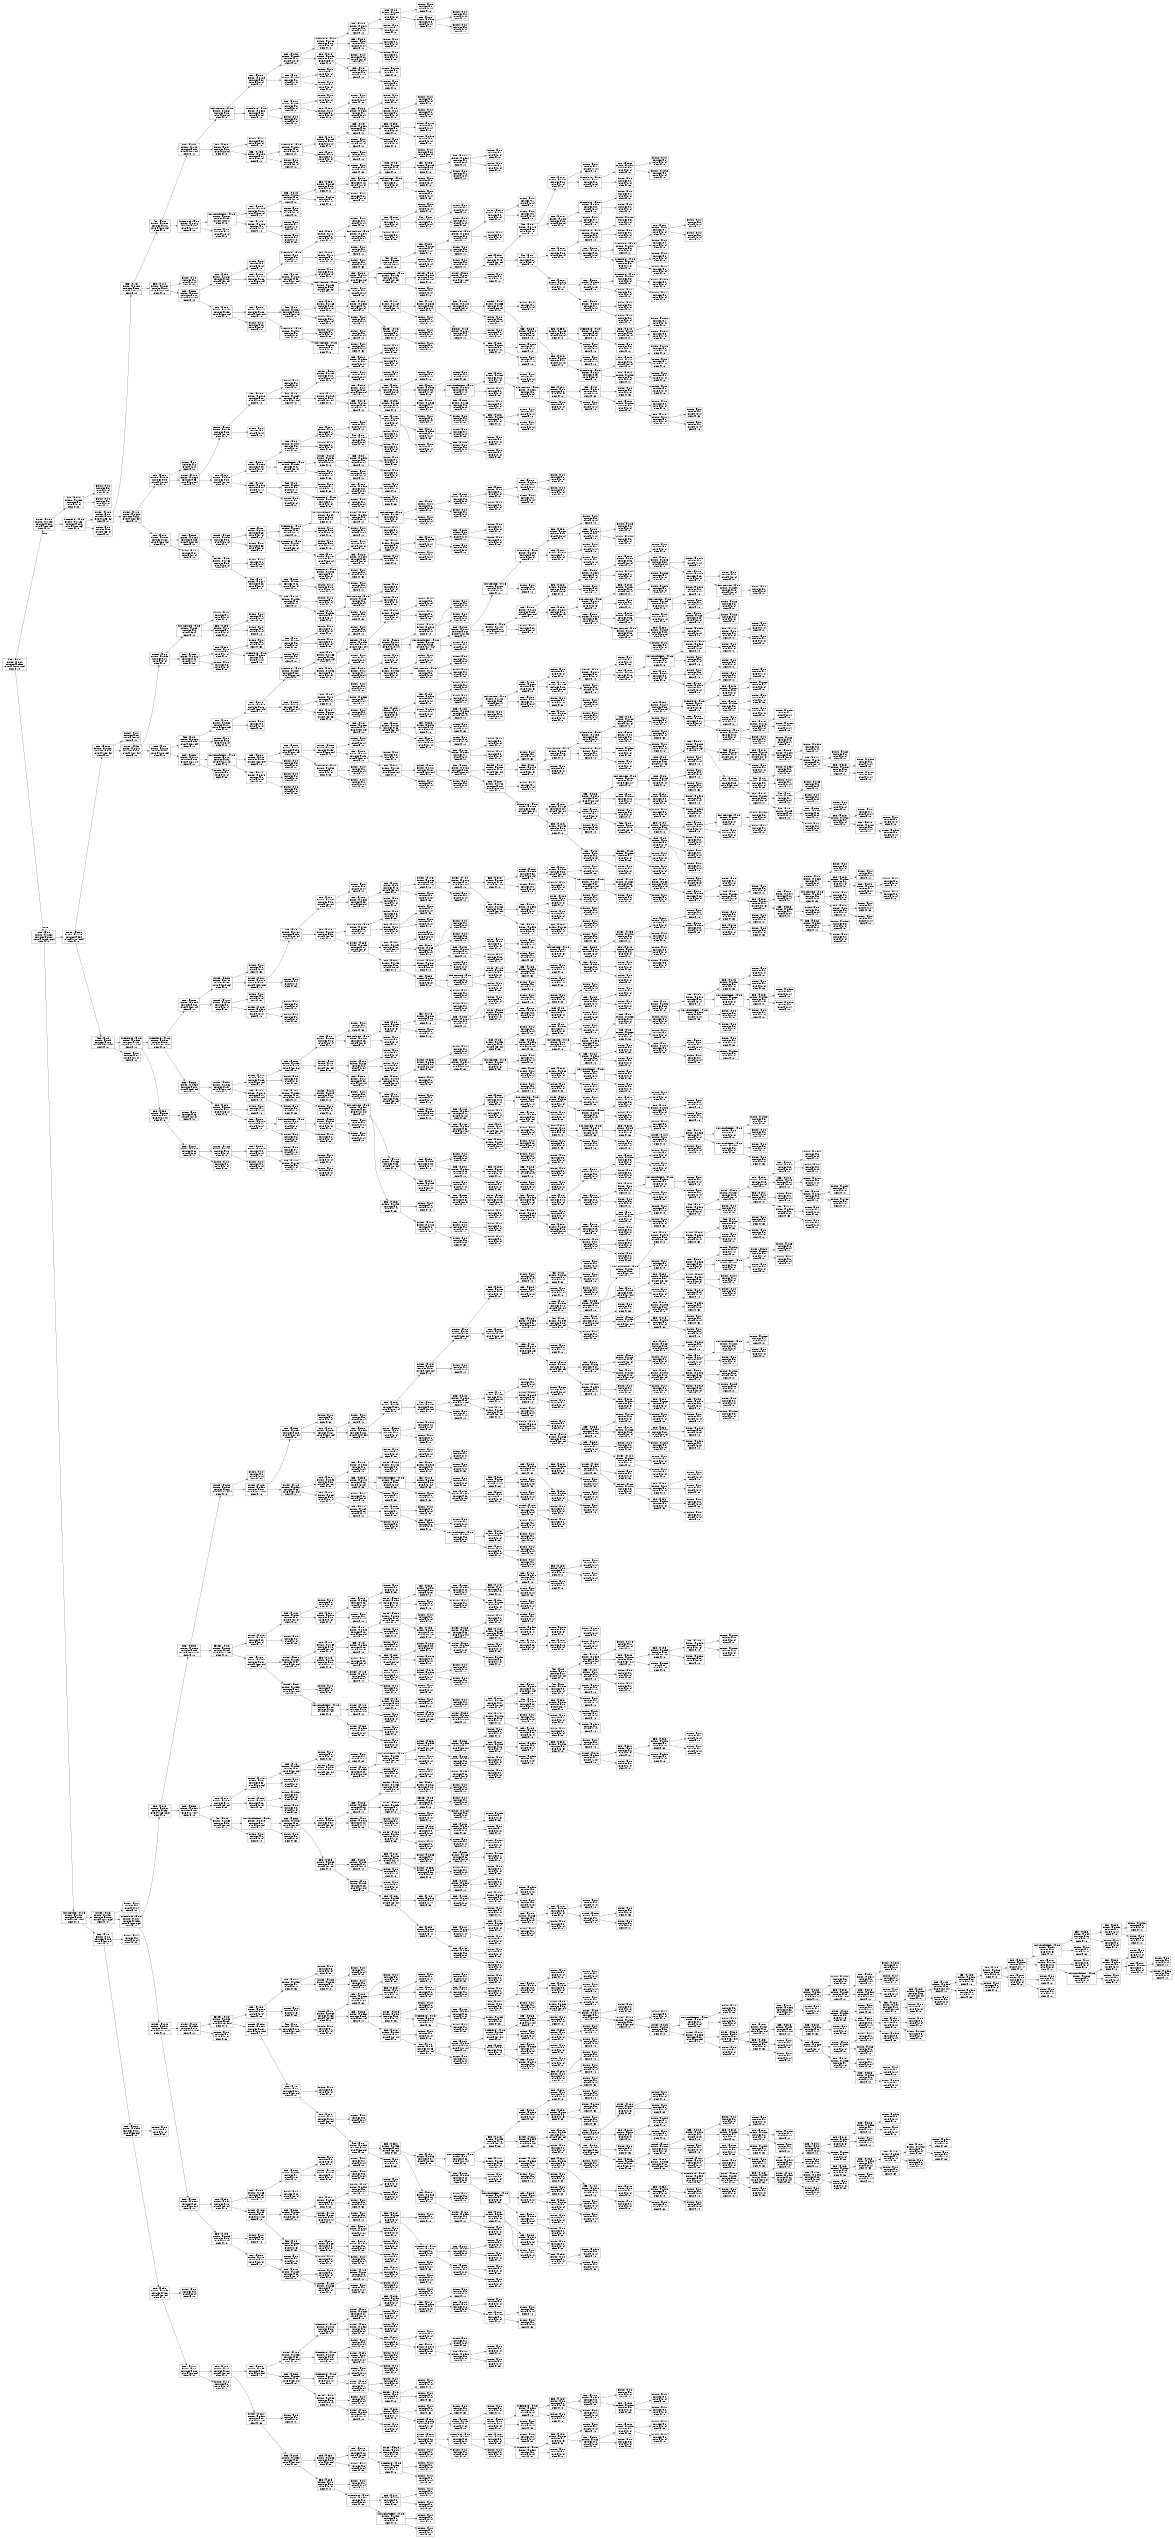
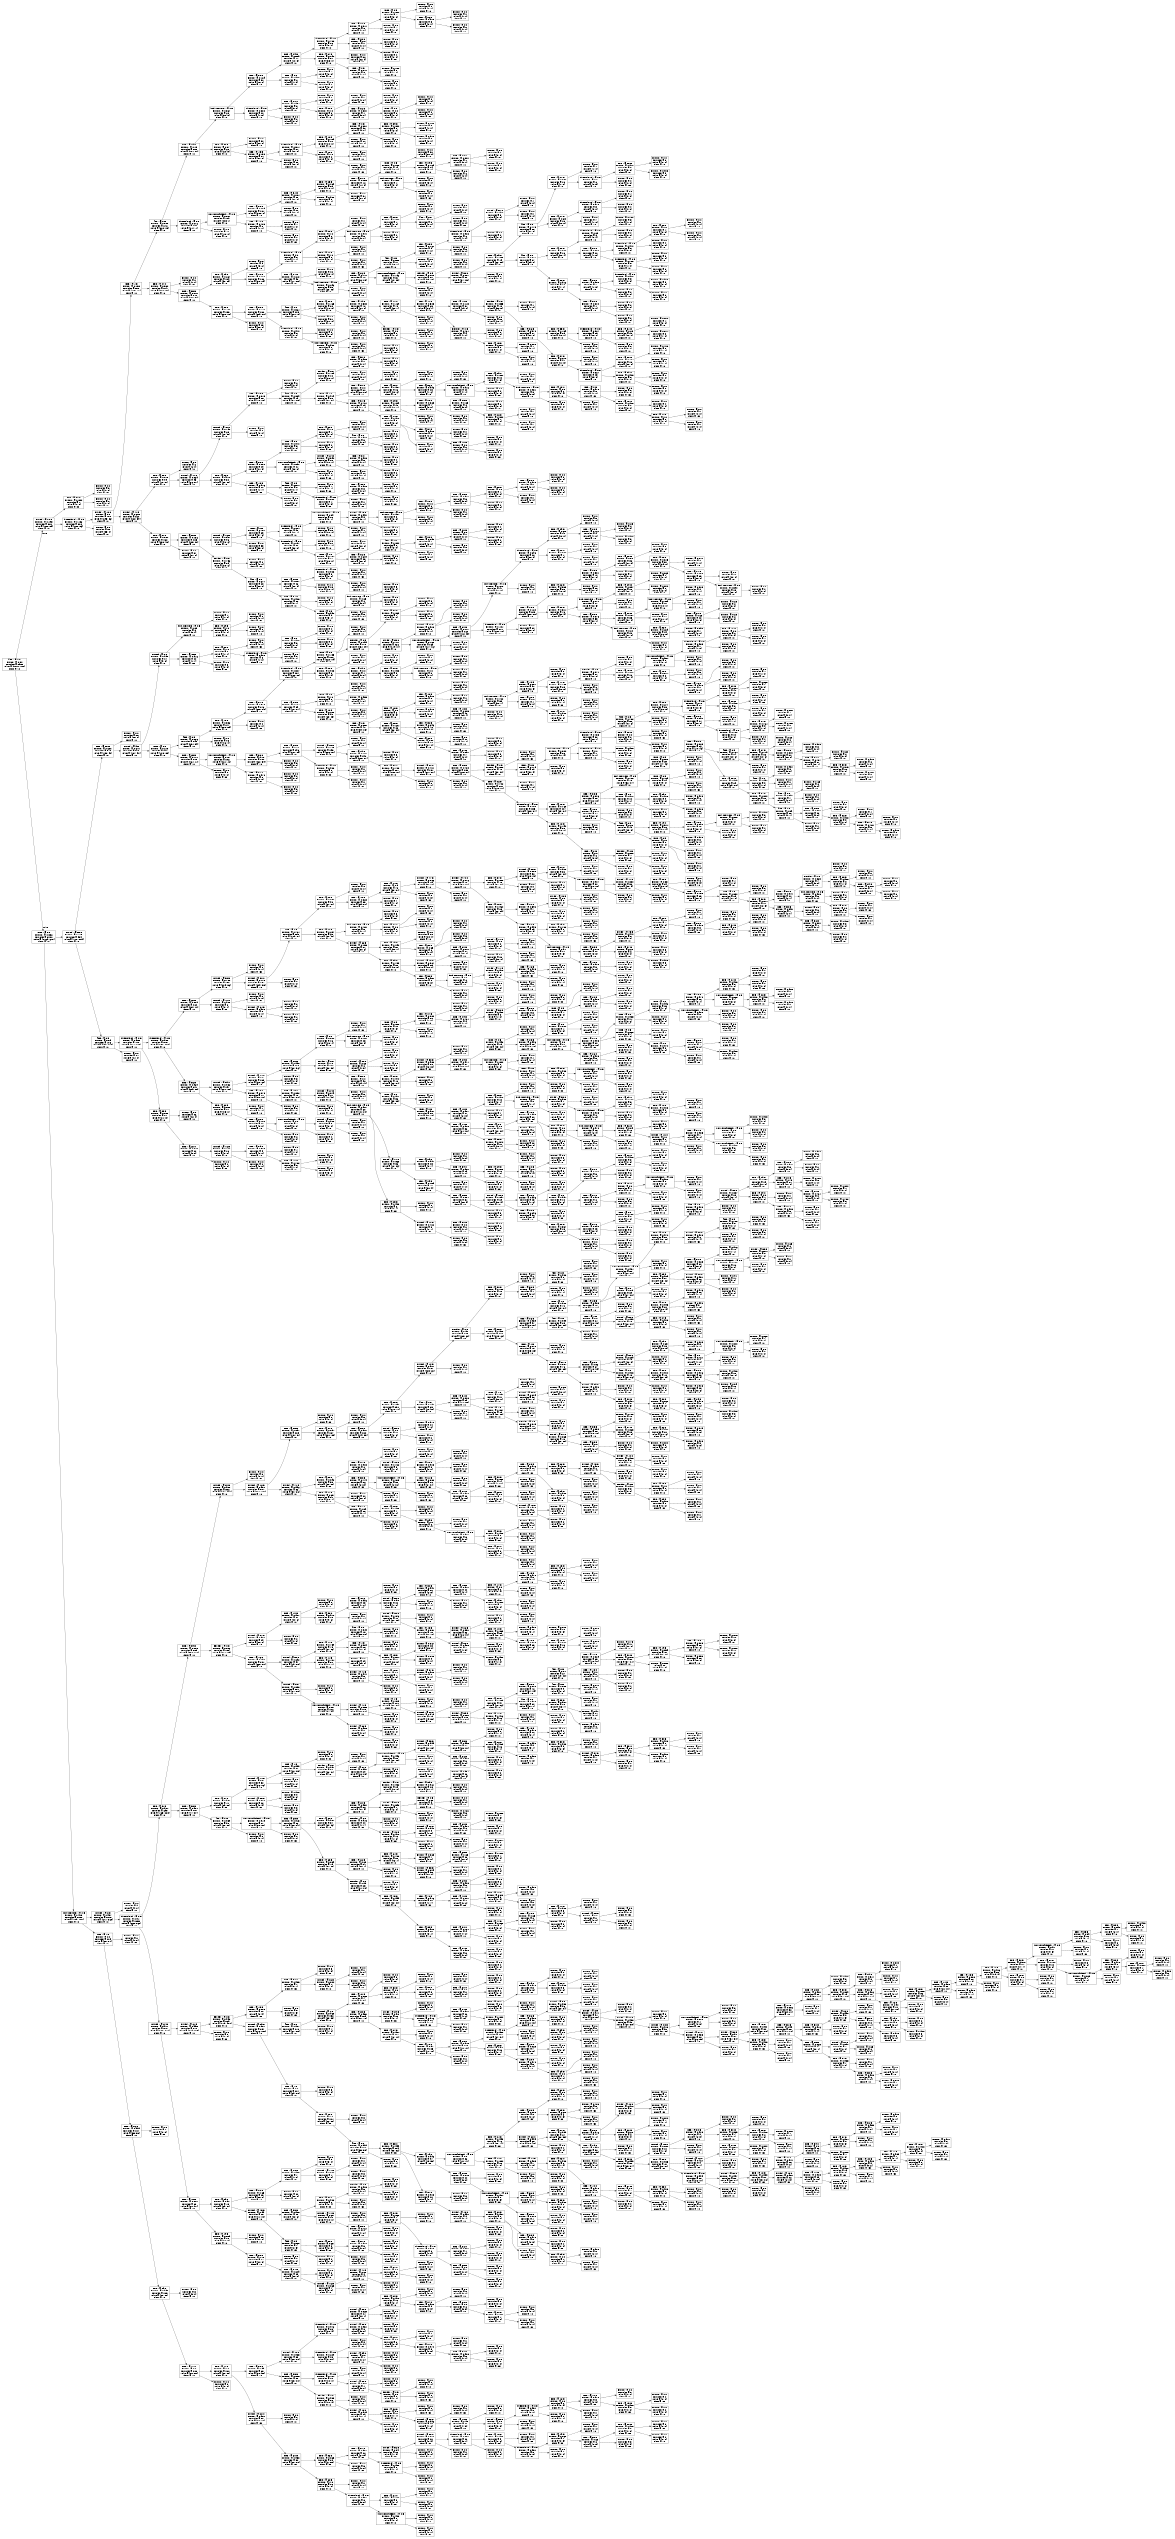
node "gender = 0.0 samples = 28 value = [28, 0] class = No": label "gender = 0.0 samples = 28 value = [28, 0] class = No" -> "entropy = 0.0 samples = 28 value = [28, 0] class = No"
node "entropy = 0.991 samples = 9 value = [4, 5] class = Yes": label "entropy = 0.991 samples = 9 value = [4, 5] class = Yes" -> "entropy = 0.991 death = 9 value = [4, 5] class = Yes"
